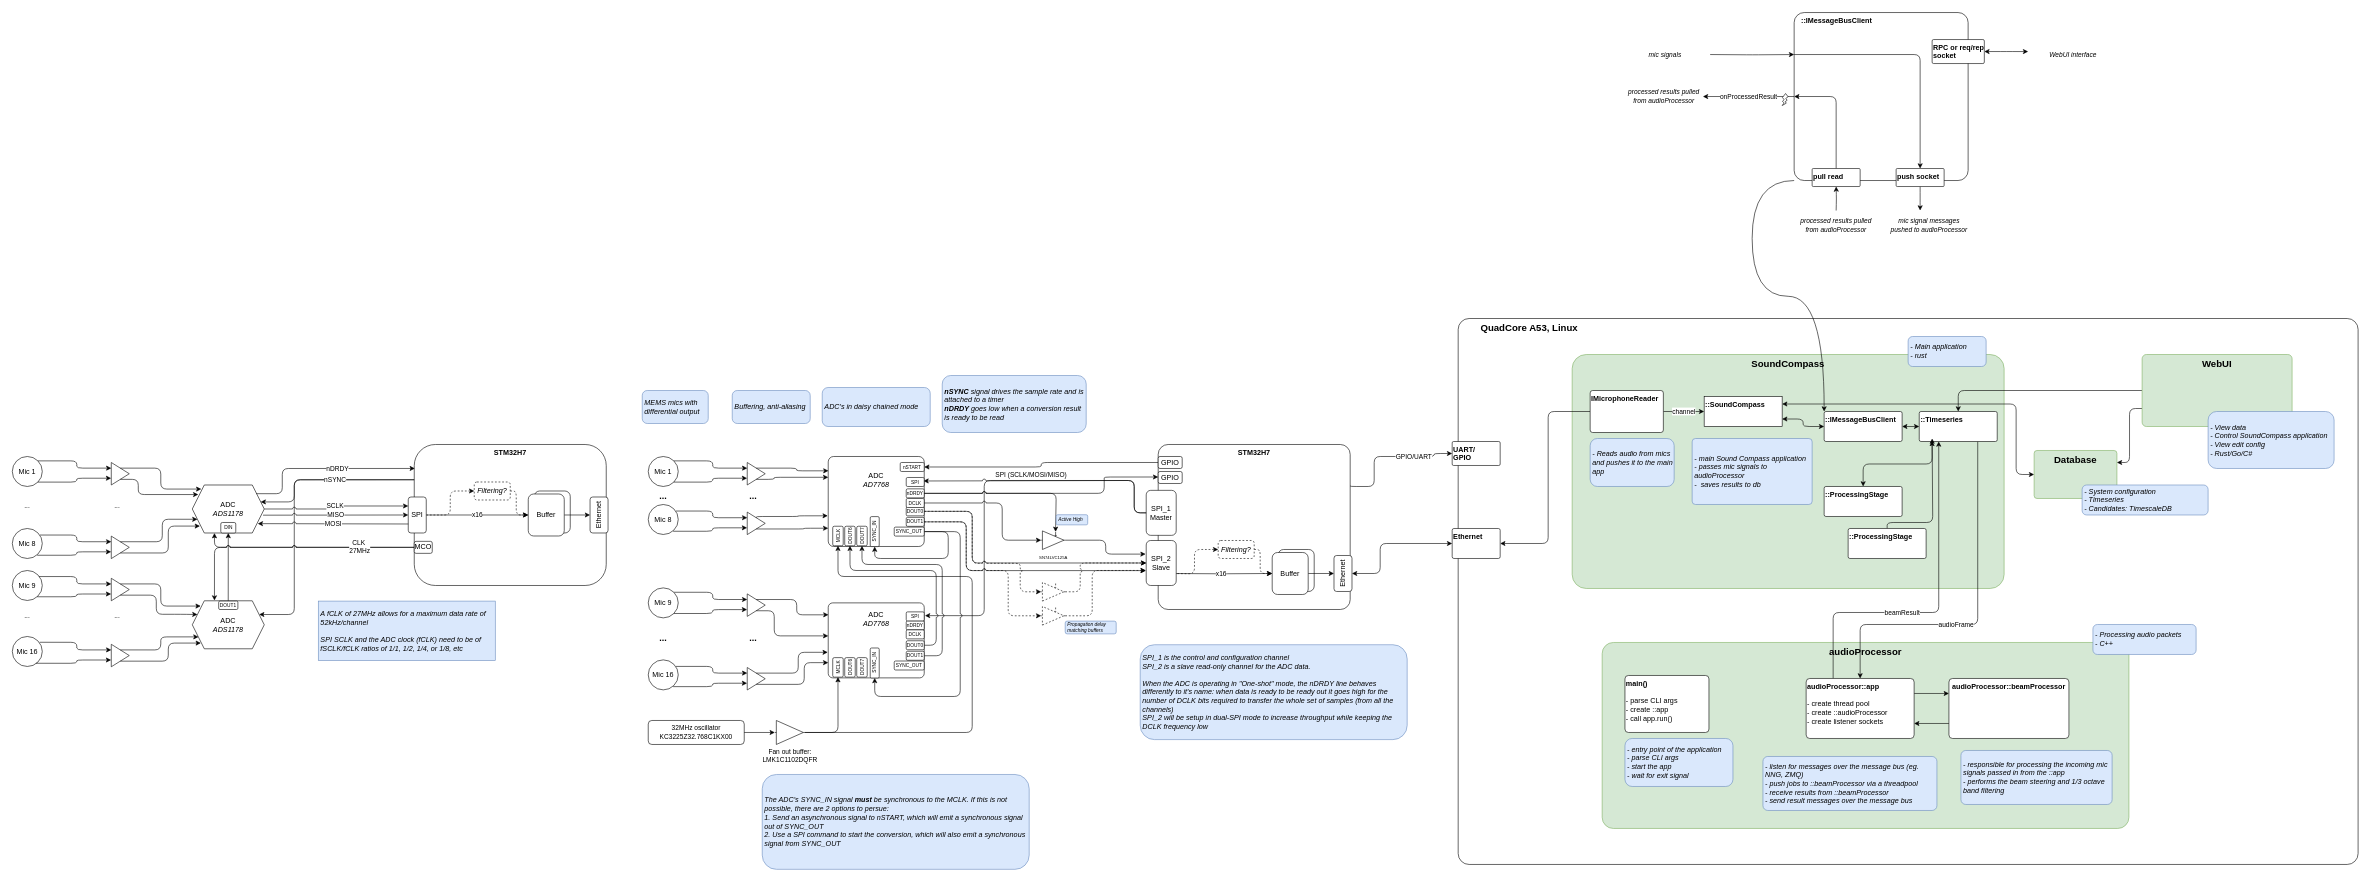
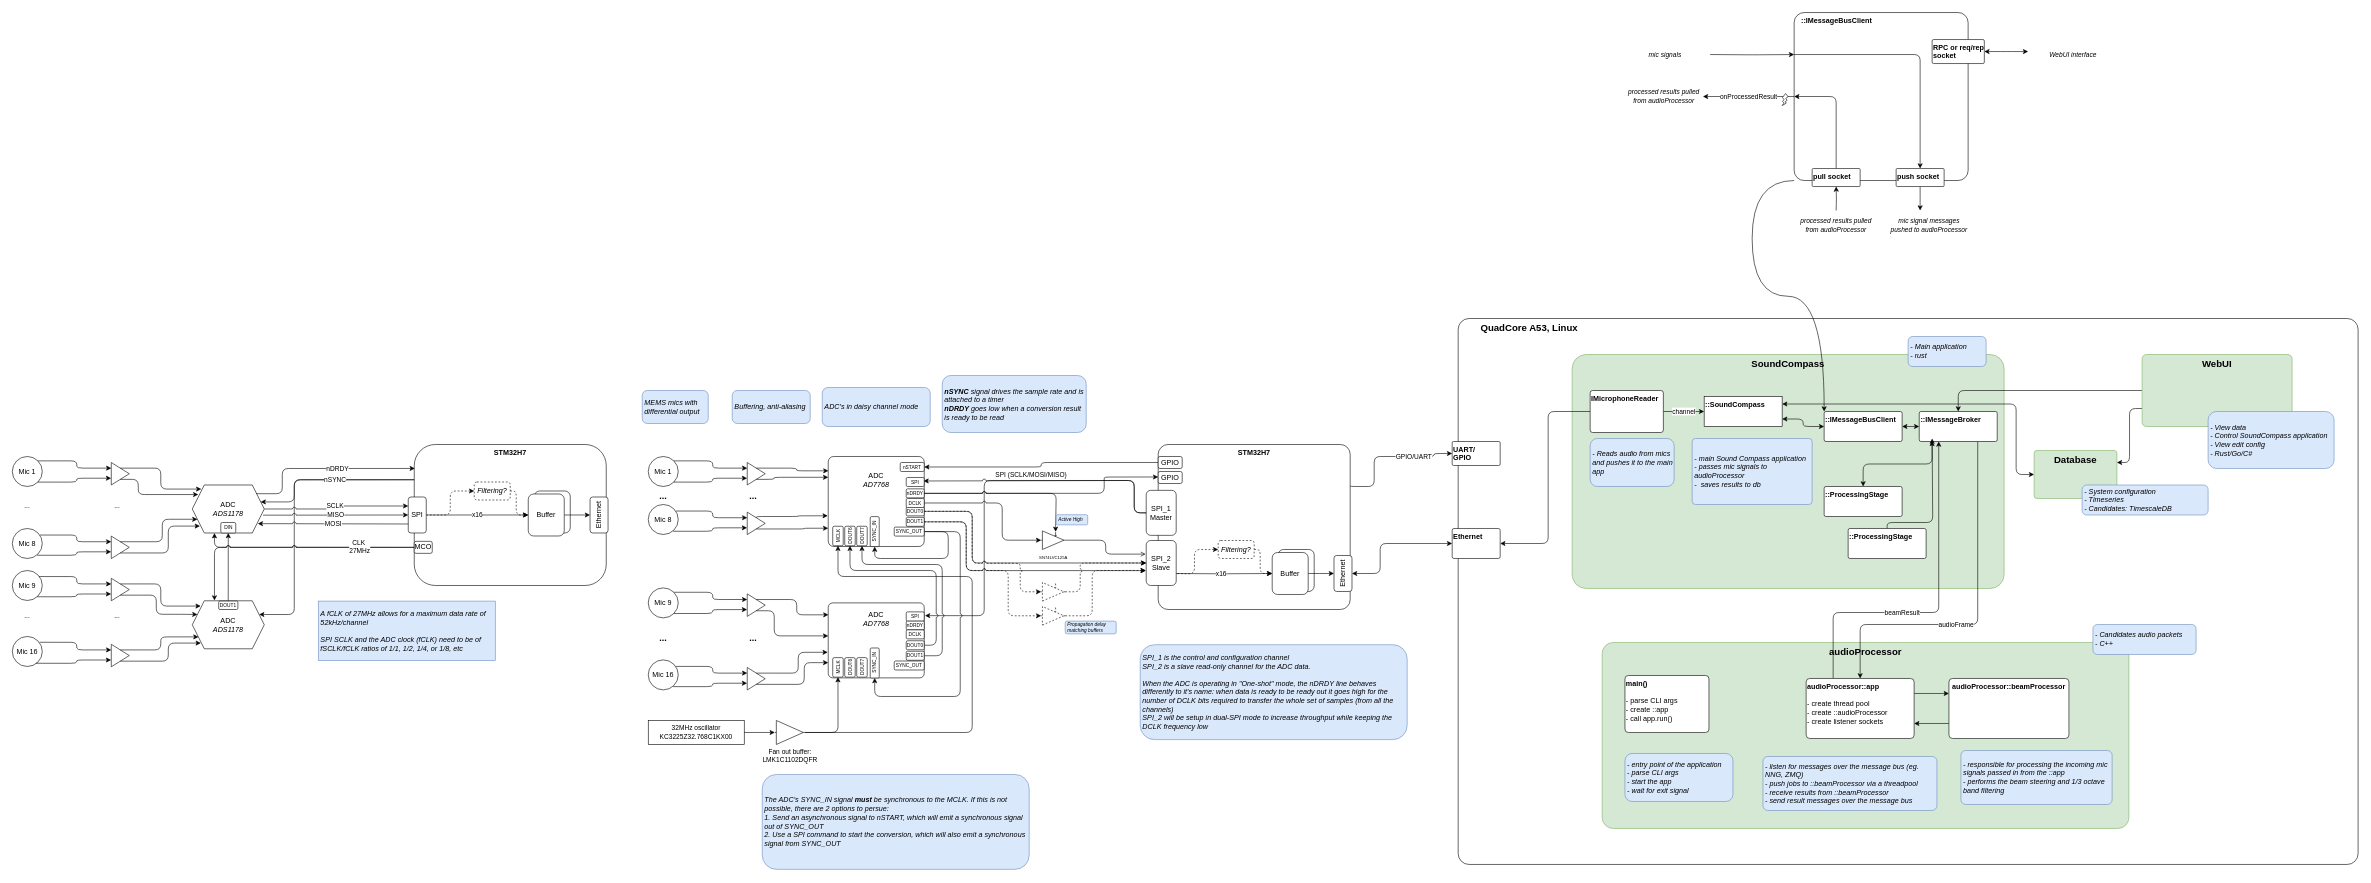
node "pull read": label "pull read" -> "pull socket"
node "ADC's in daisy chained mode": label "ADC's in daisy chained mode" -> "ADC's in daisy channel mode"
node "::Timeseries": label "::Timeseries" -> "::IMessageBroker"
edge "SN74LVC125A" -> "SPI_2 Slave": arrowhead classic -> open
node "- Processing audio packets - C++": label "- Processing audio packets - C++" -> "- Candidates audio packets - C++"
node "32MHz oscillator KC3225Z32.768C1KX00": shape rounded rectangle -> rectangle
node "- entry point of the application - parse CLI args - start the app - wait for exit signal": moved (1679, 762) -> (1679, 777)
